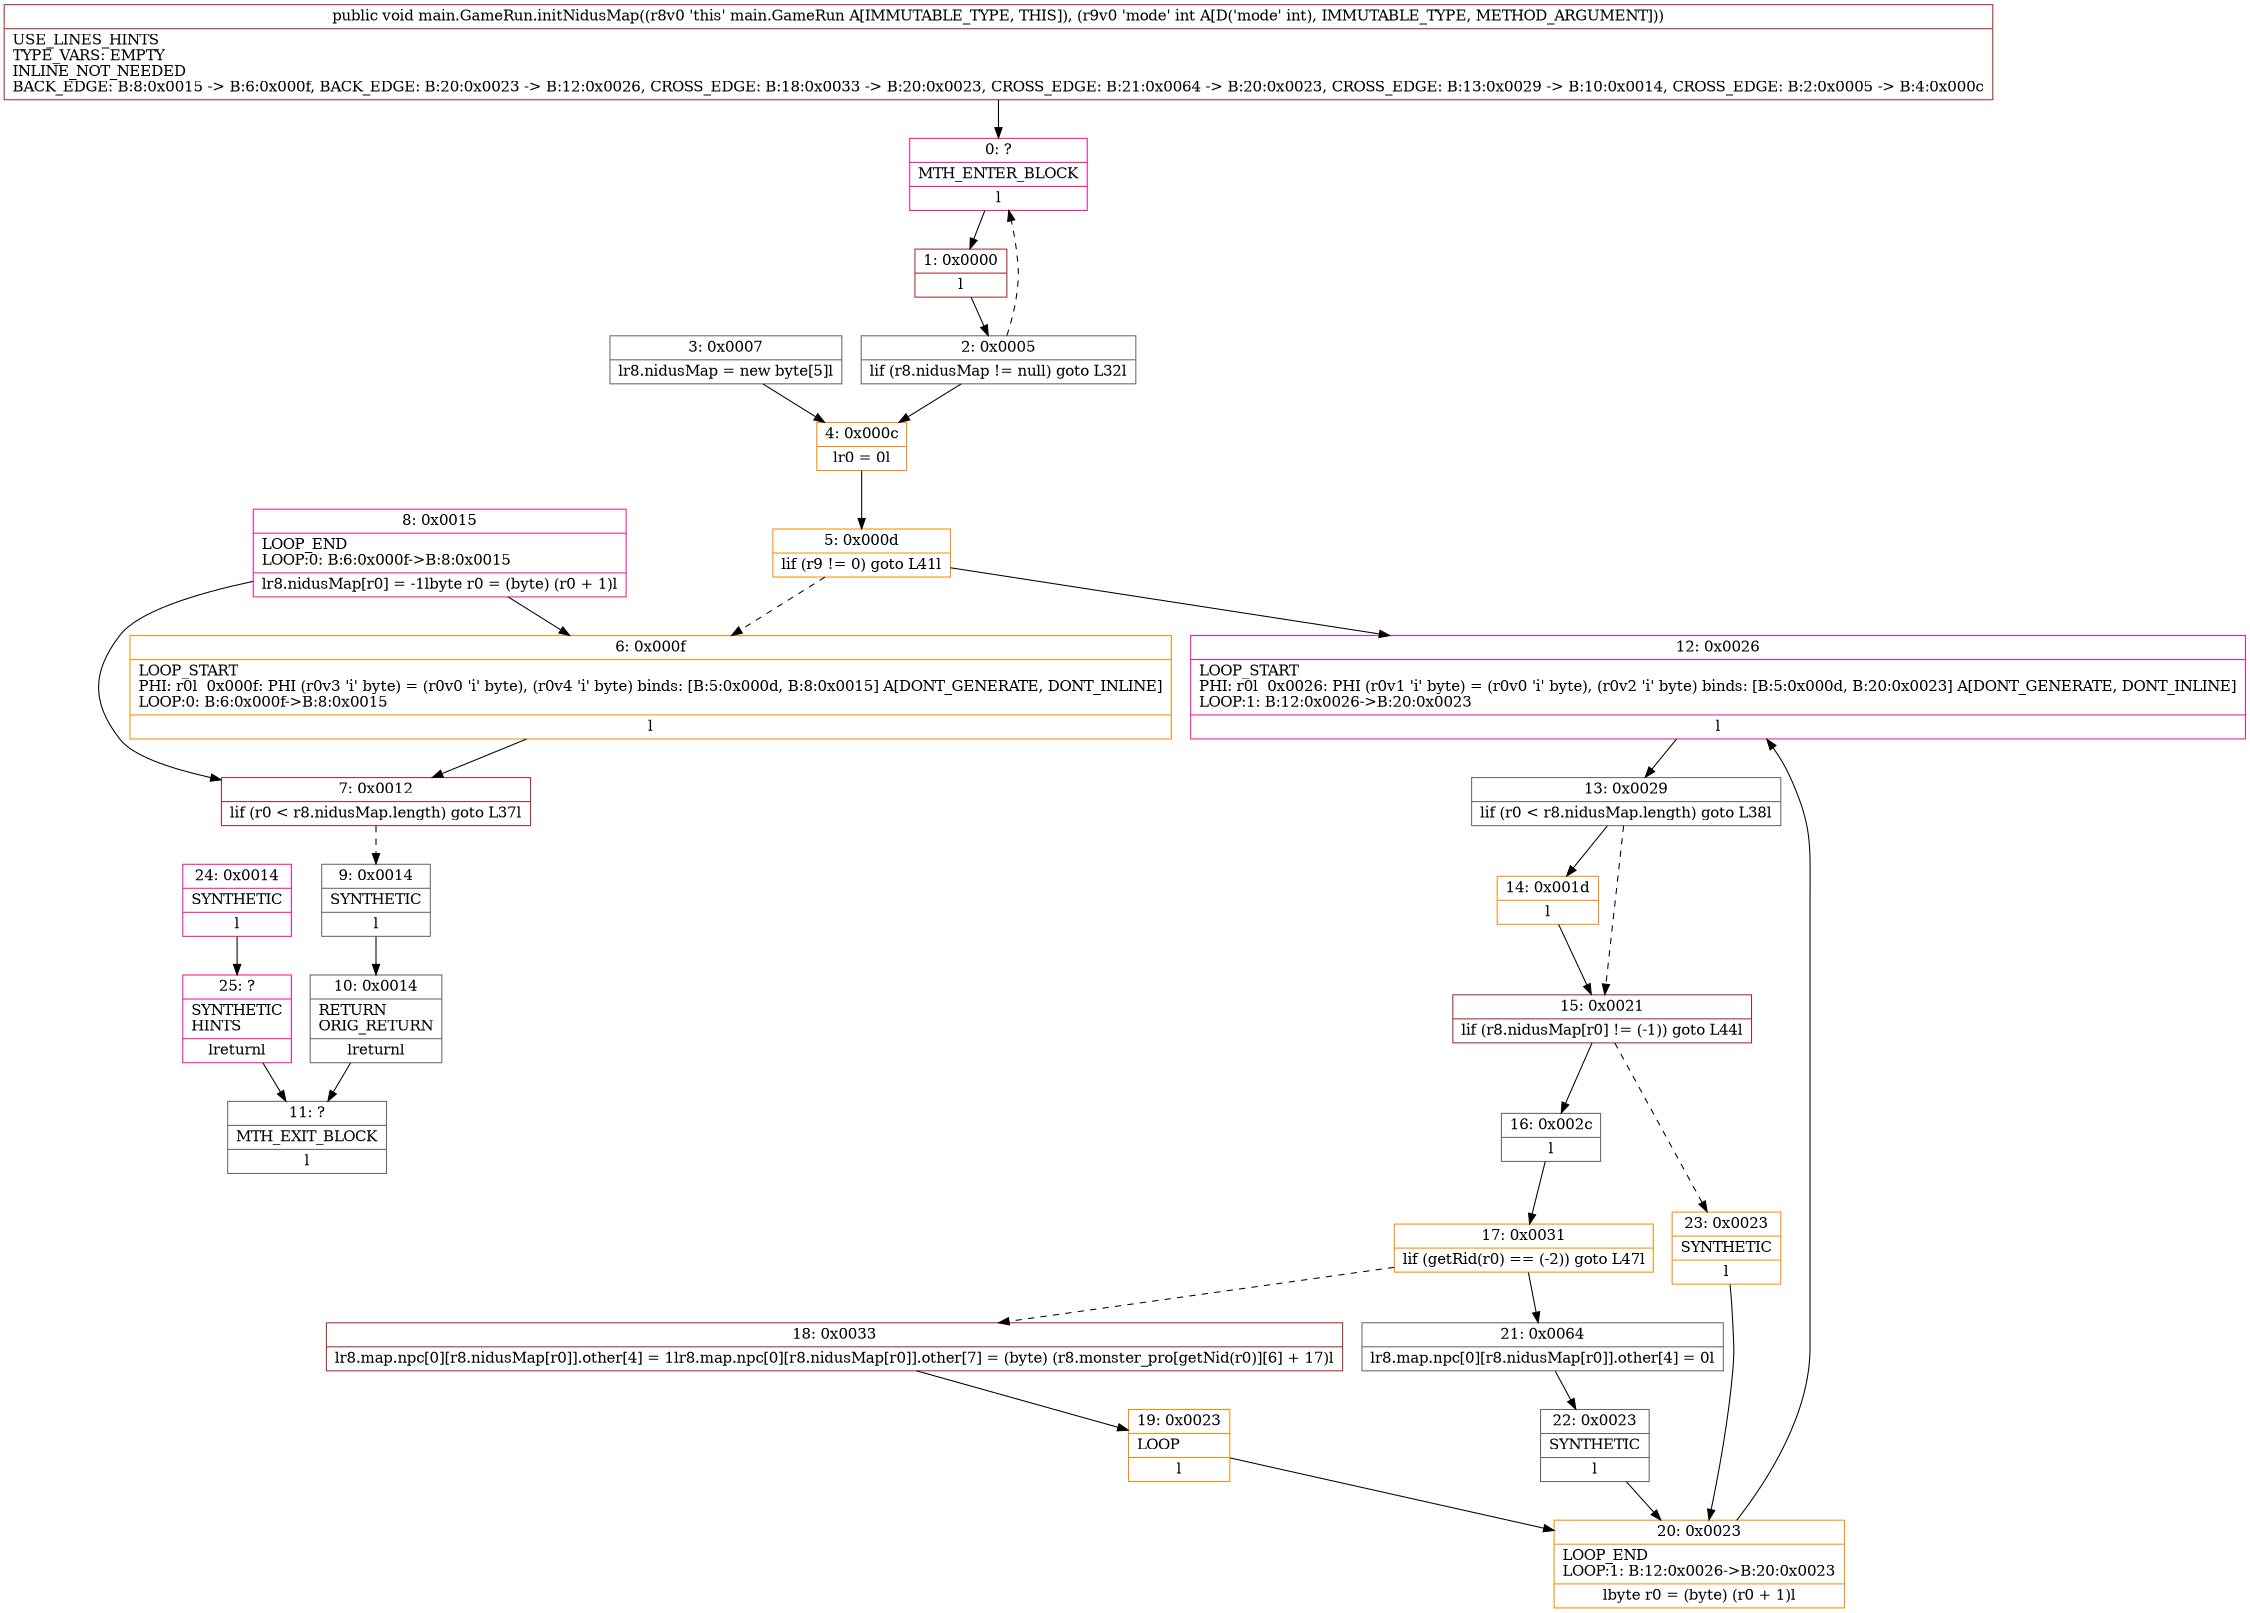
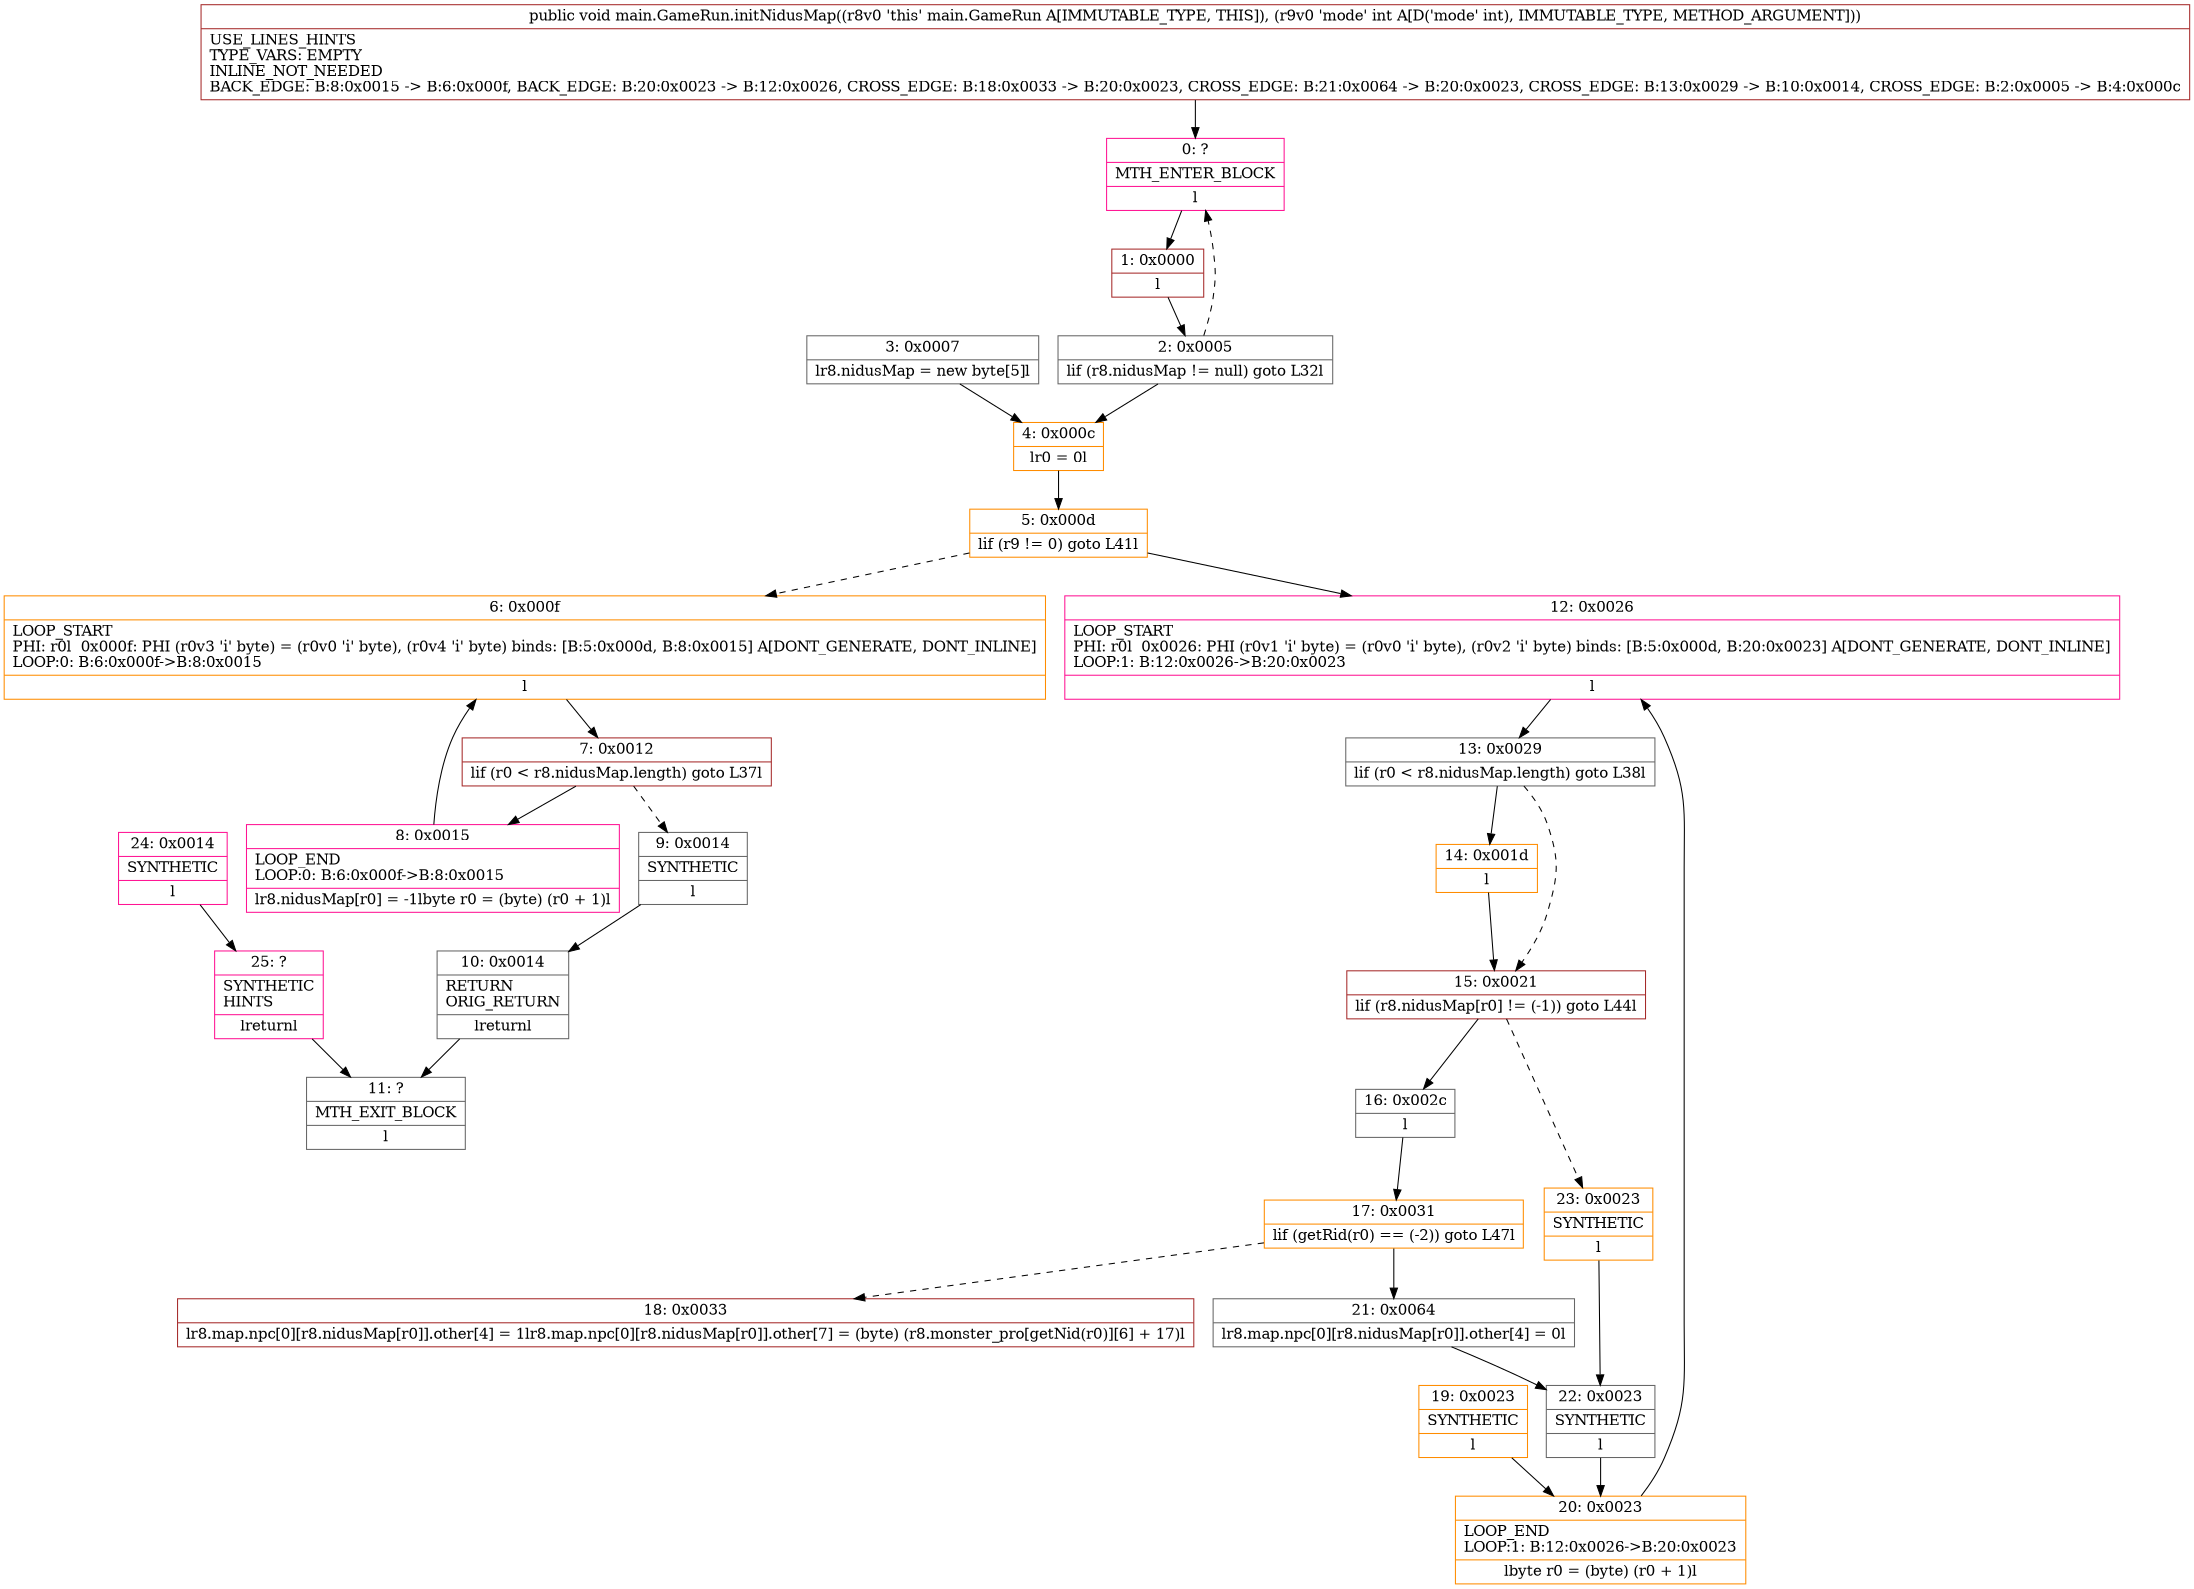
edge "8: 0x0015" -> "7: 0x0012": reversed
edge "23: 0x0023" -> "20: 0x0023": now "23: 0x0023" -> "22: 0x0023"
edge "18: 0x0033" -> "19: 0x0023": removed
node "19: 0x0023": text "LOOP" -> "SYNTHETIC"
